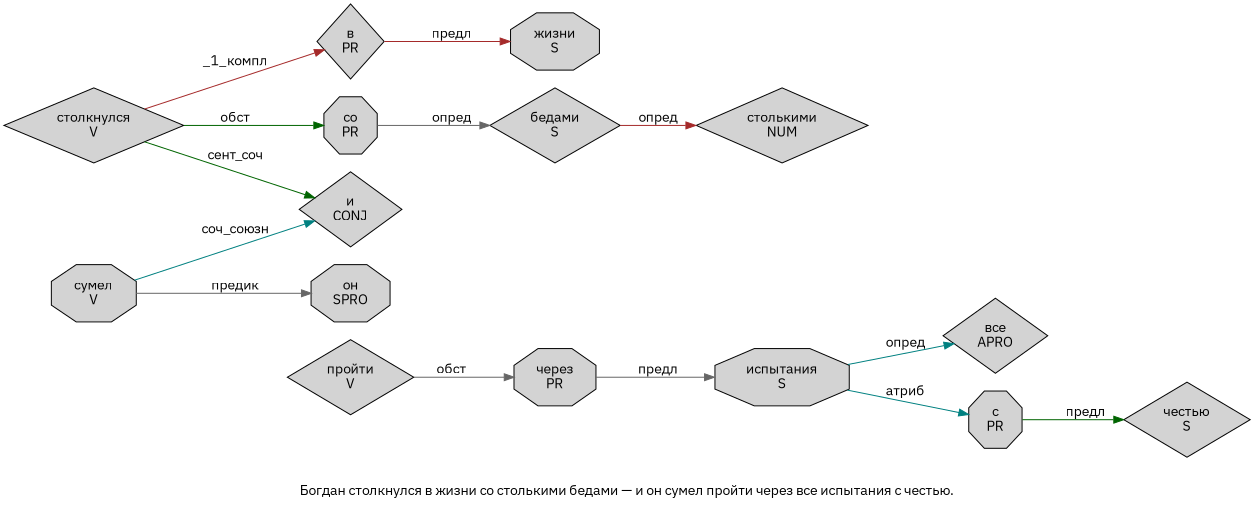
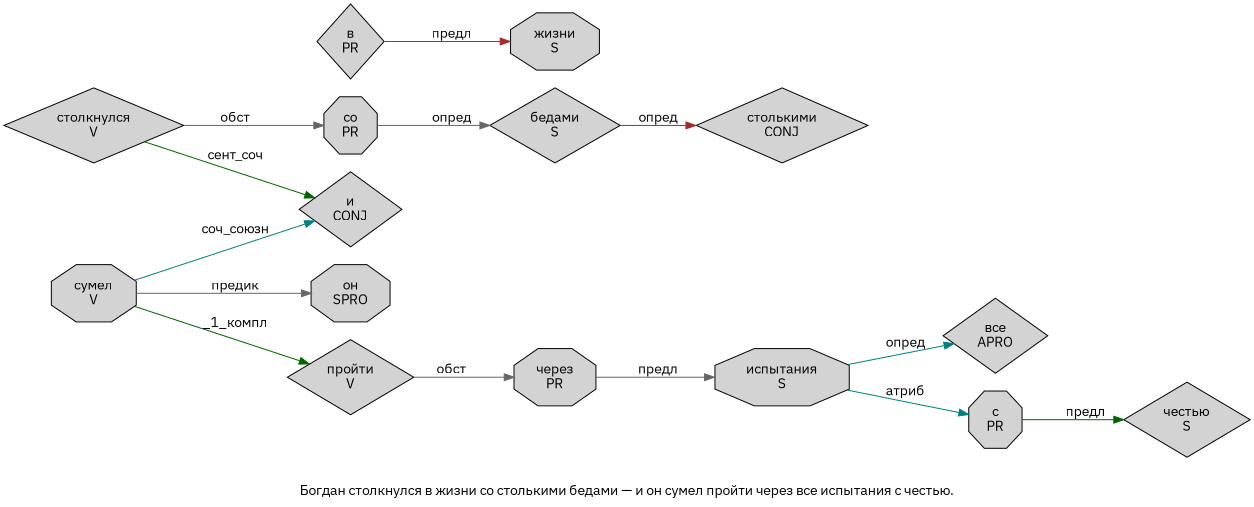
edge "столкнулся V" -> "в PR": removed, label "_1_компл"
edge "столкнулся V" -> "со PR": color darkgreen -> gray40
node "столькими NUM": label "столькими NUM" -> "столькими CONJ"
edge "сумел V" -> "пройти V": added, label "_1_компл"
